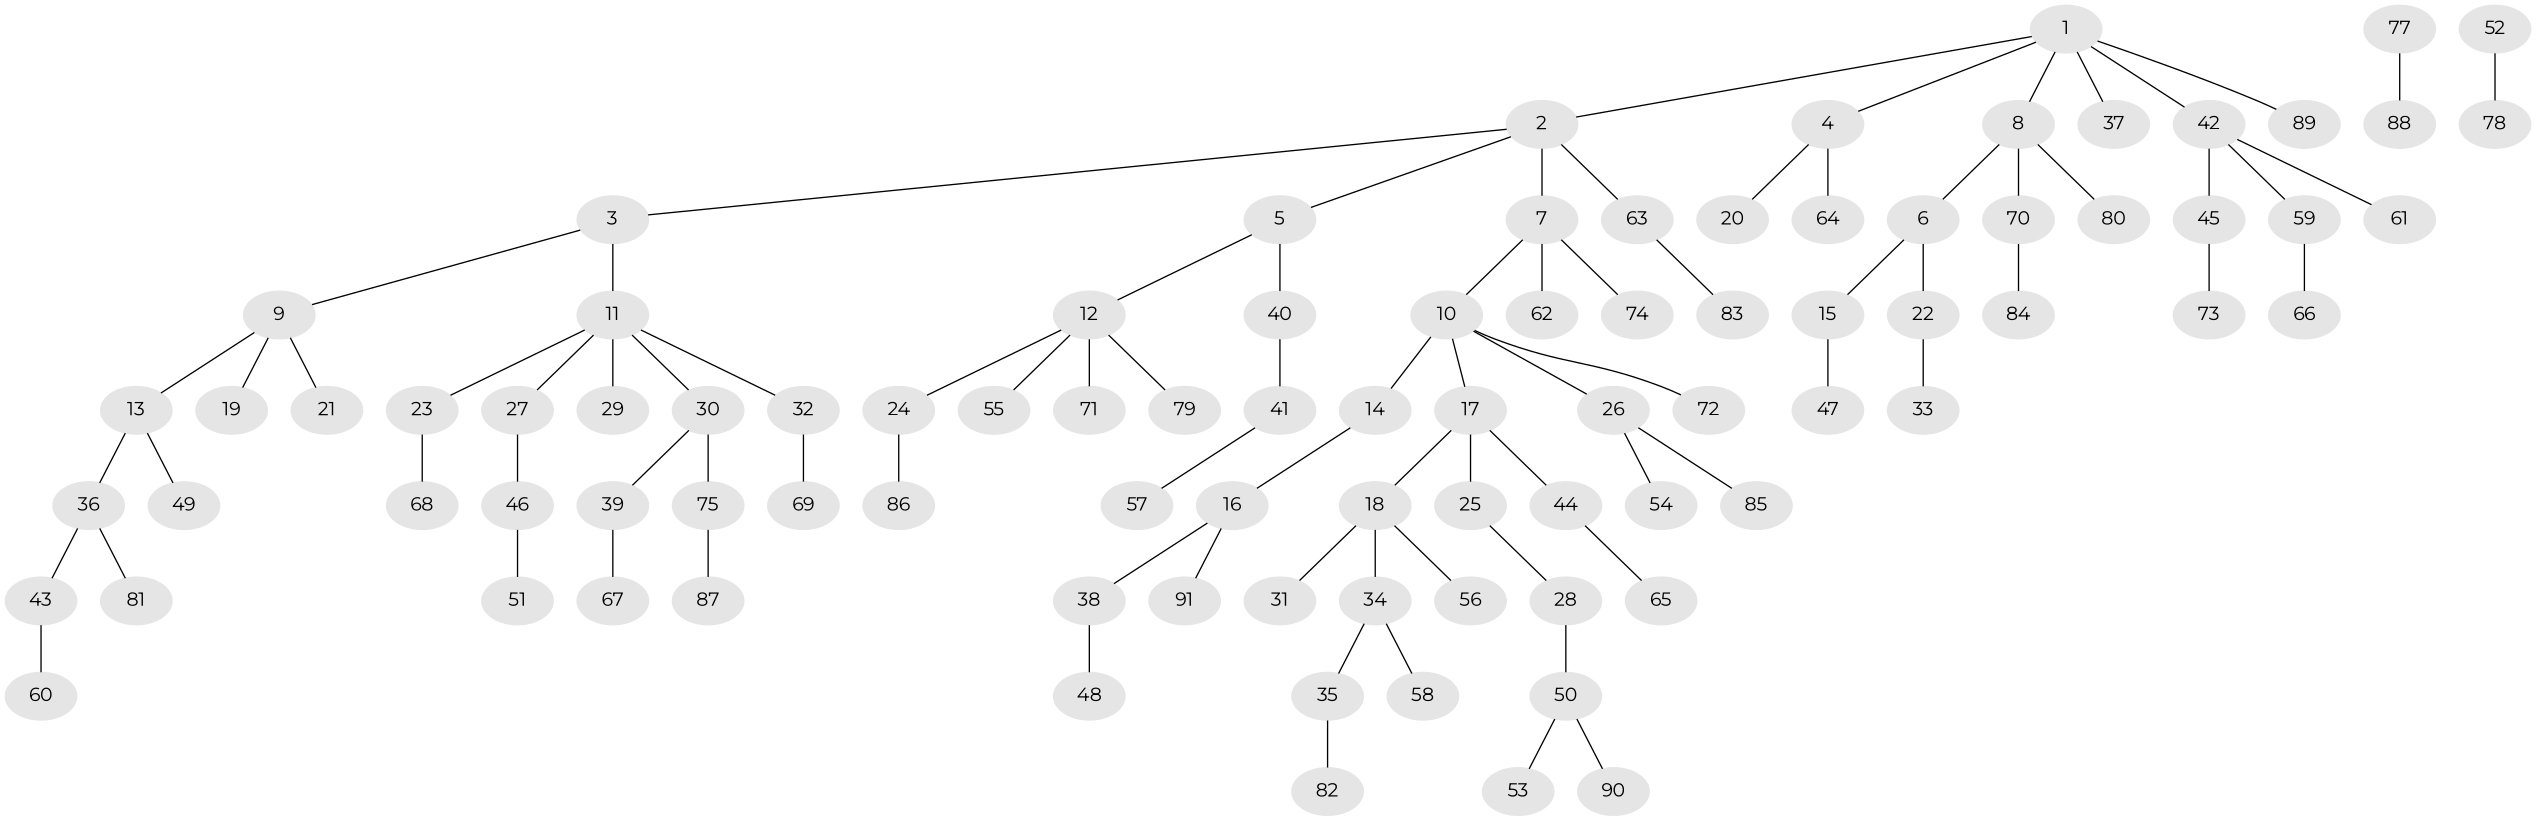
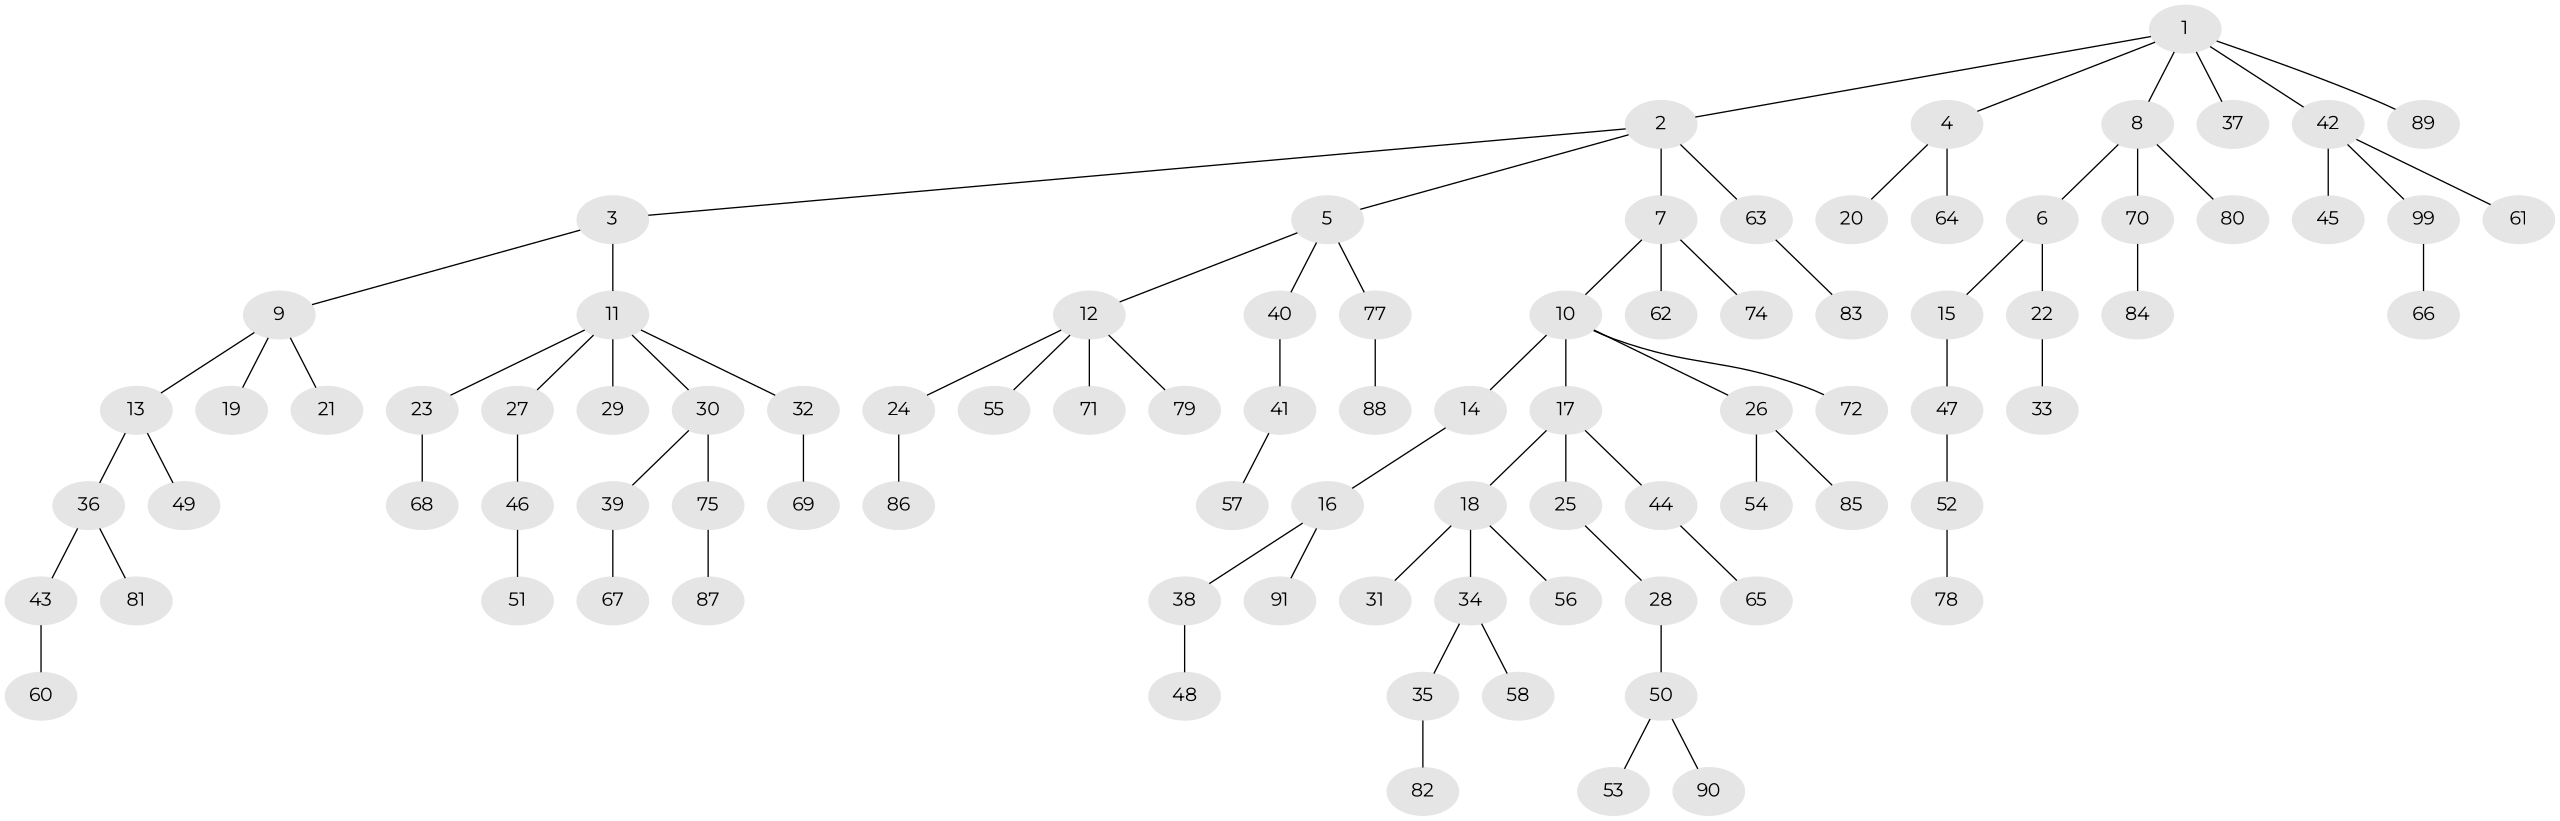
node "59": label "59" -> "99"
edge "5" -- "77": added
node "73": removed
edge "47" -- "52": added
